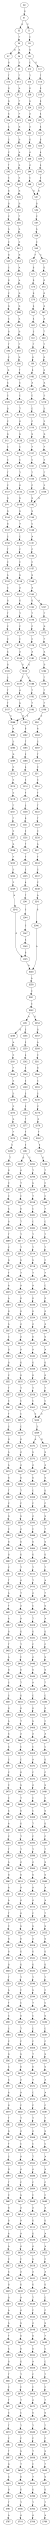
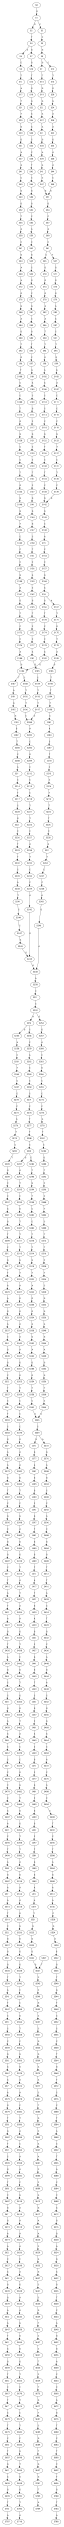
edge "S533" -> "S537": now "S533" -> "S541"
